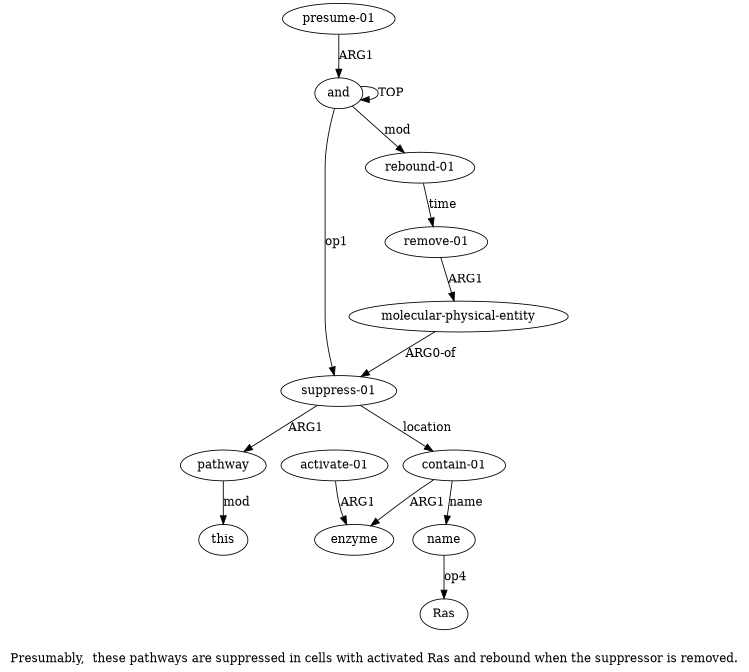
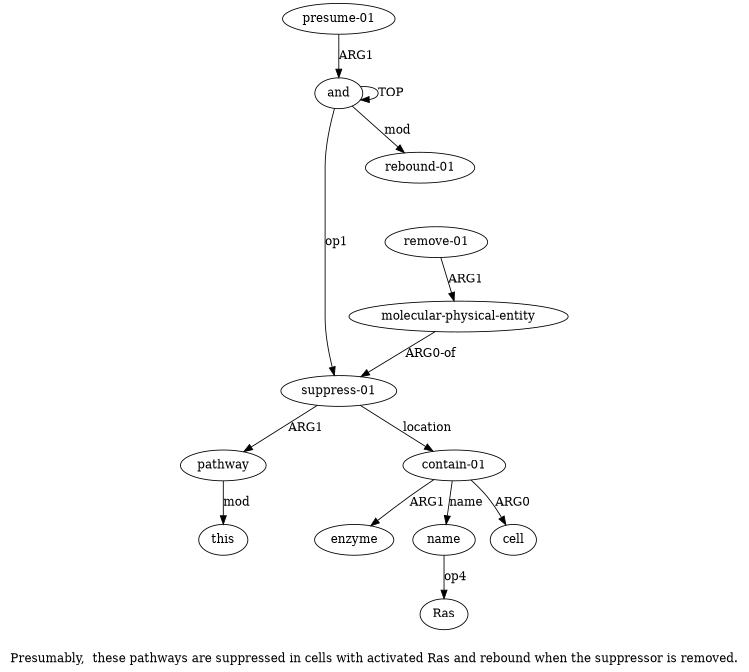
edge "rebound-01" -> "remove-01": removed, label "time"
node "activate-01": removed
node "cell": added
